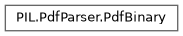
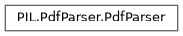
node "PIL.PdfParser.PdfBinary": label "PIL.PdfParser.PdfBinary" -> "PIL.PdfParser.PdfParser"
